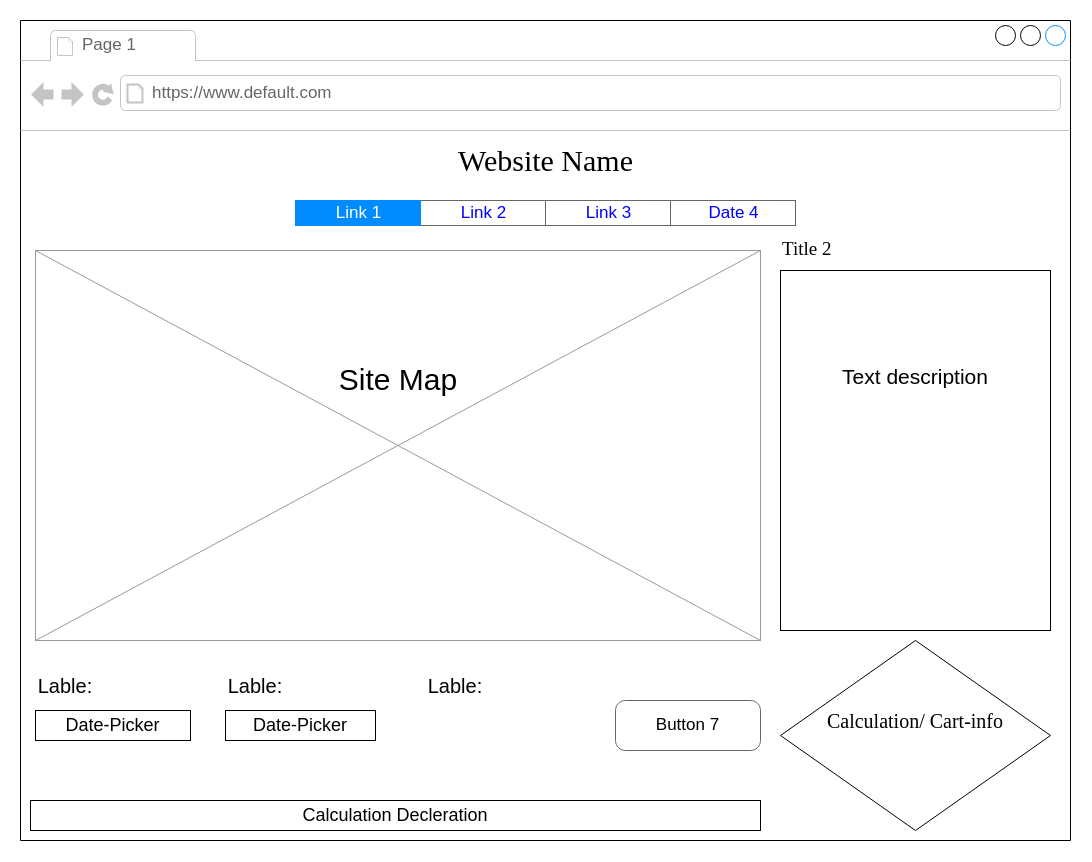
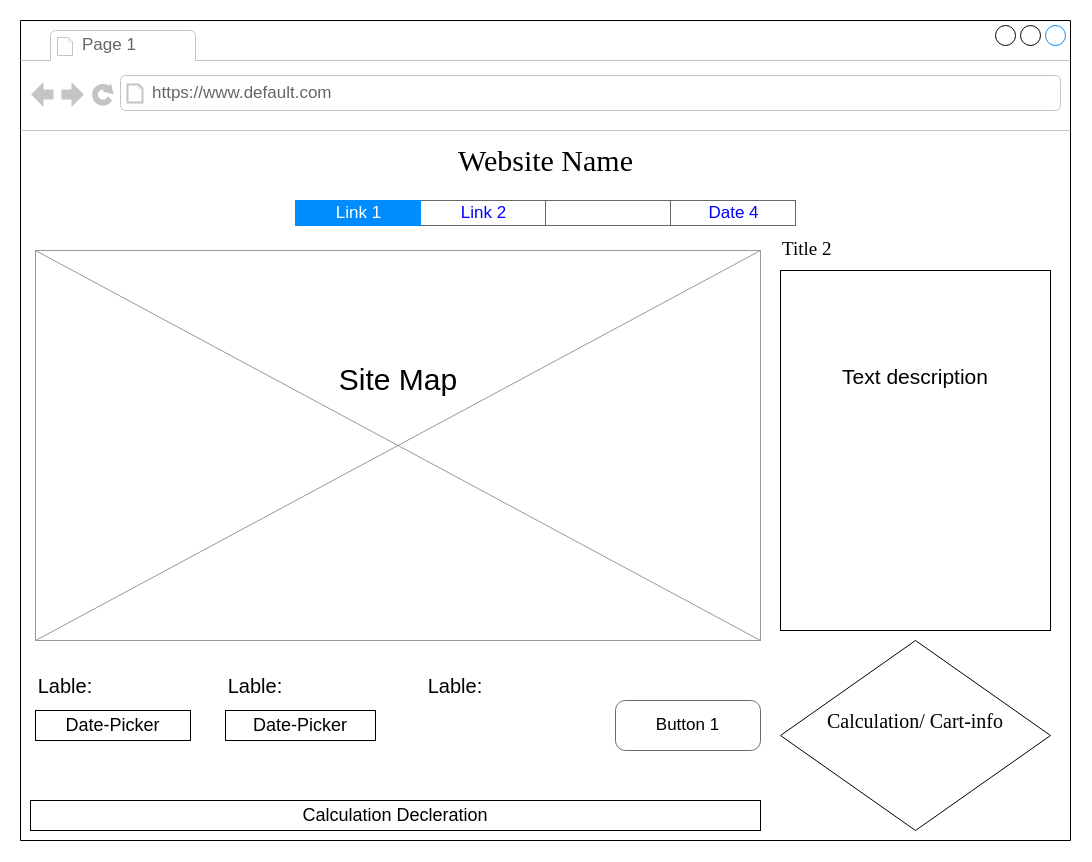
node "Link 3": removed
node "Button 7": label "Button 7" -> "Button 1"
